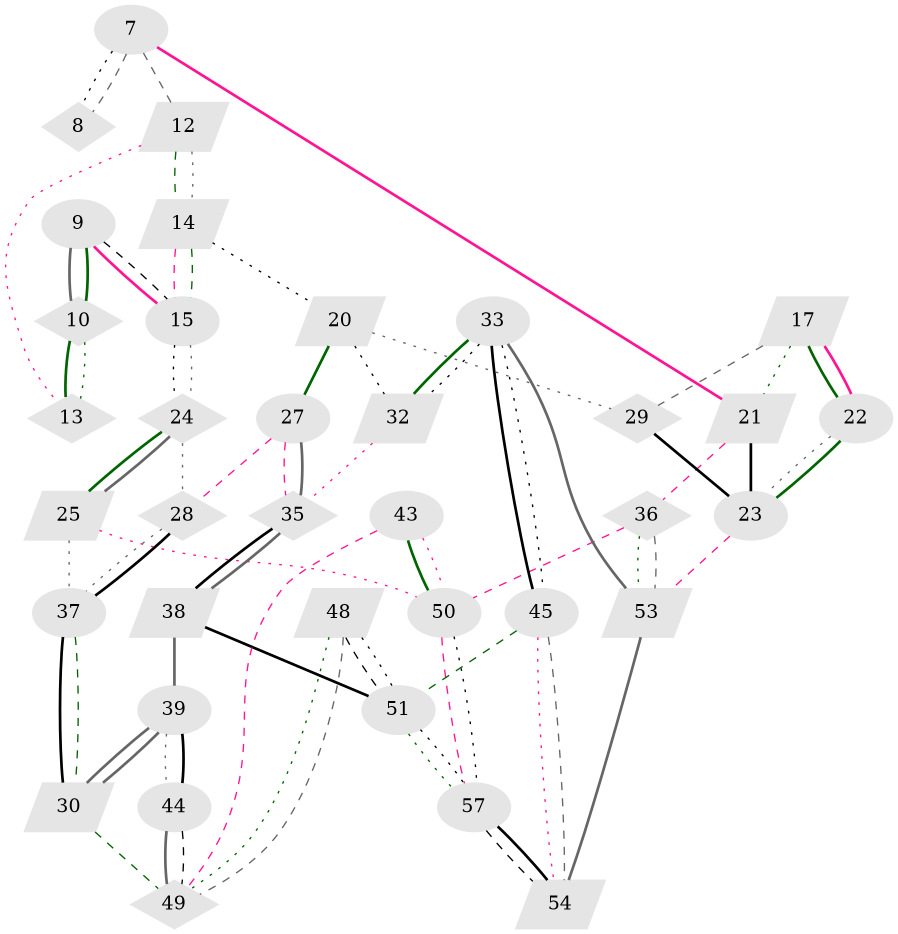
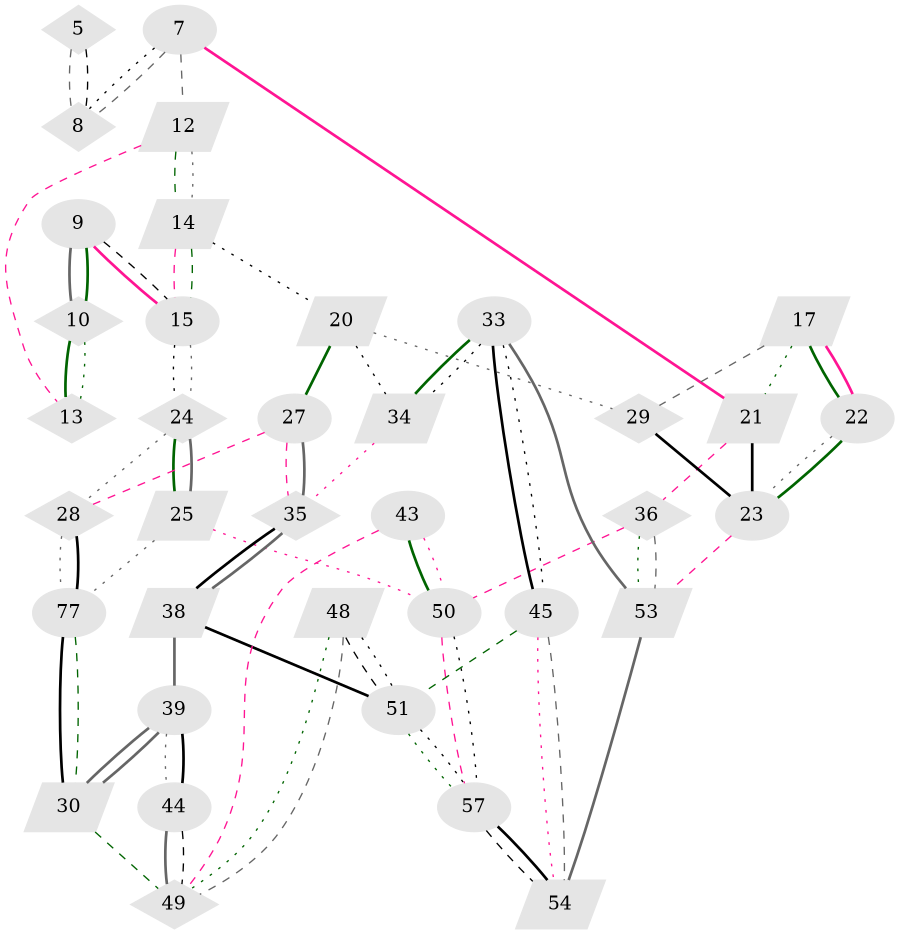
node "5": added
edge "12" -- "13": style dotted -> dashed
node "32": label "32" -> "34"
node "37": label "37" -> "77"
